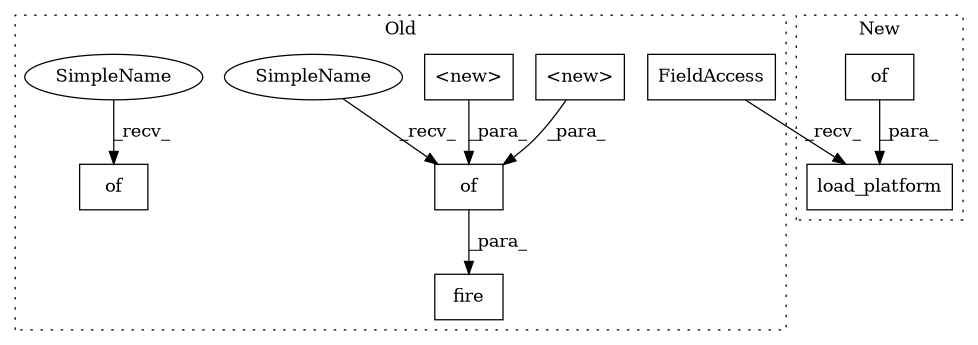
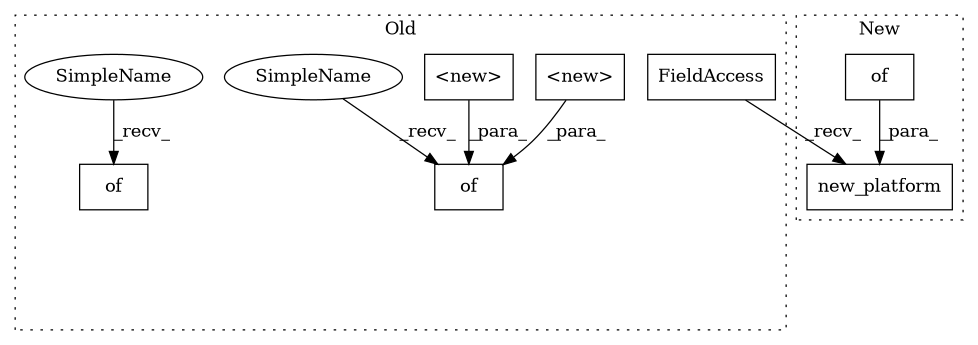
node "load_platform": label "load_platform" -> "new_platform"
node "fire": removed
